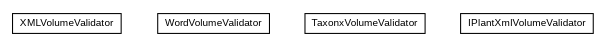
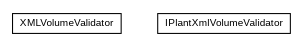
node "WordVolumeValidator": removed
node "TaxonxVolumeValidator": removed
